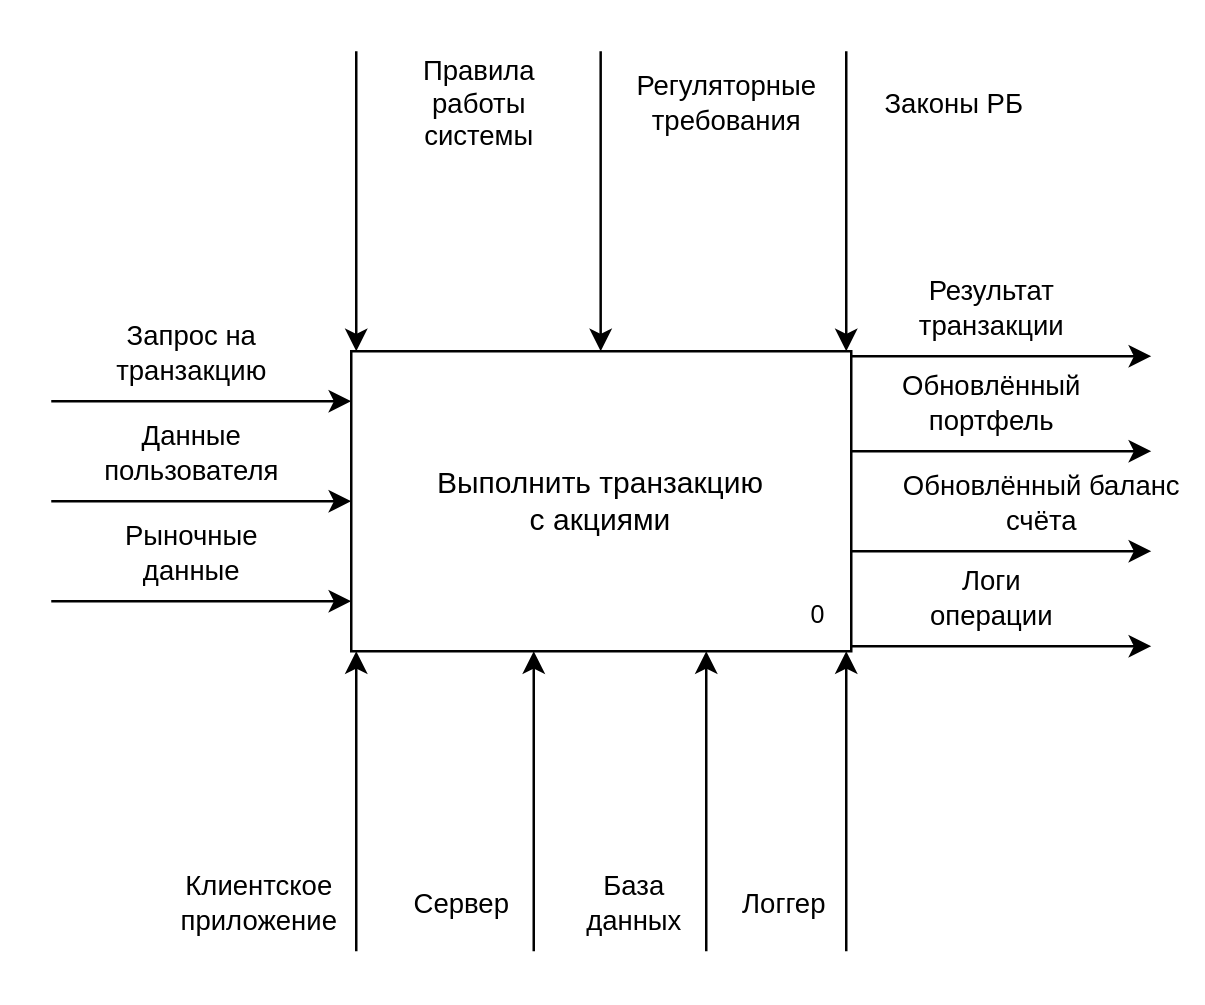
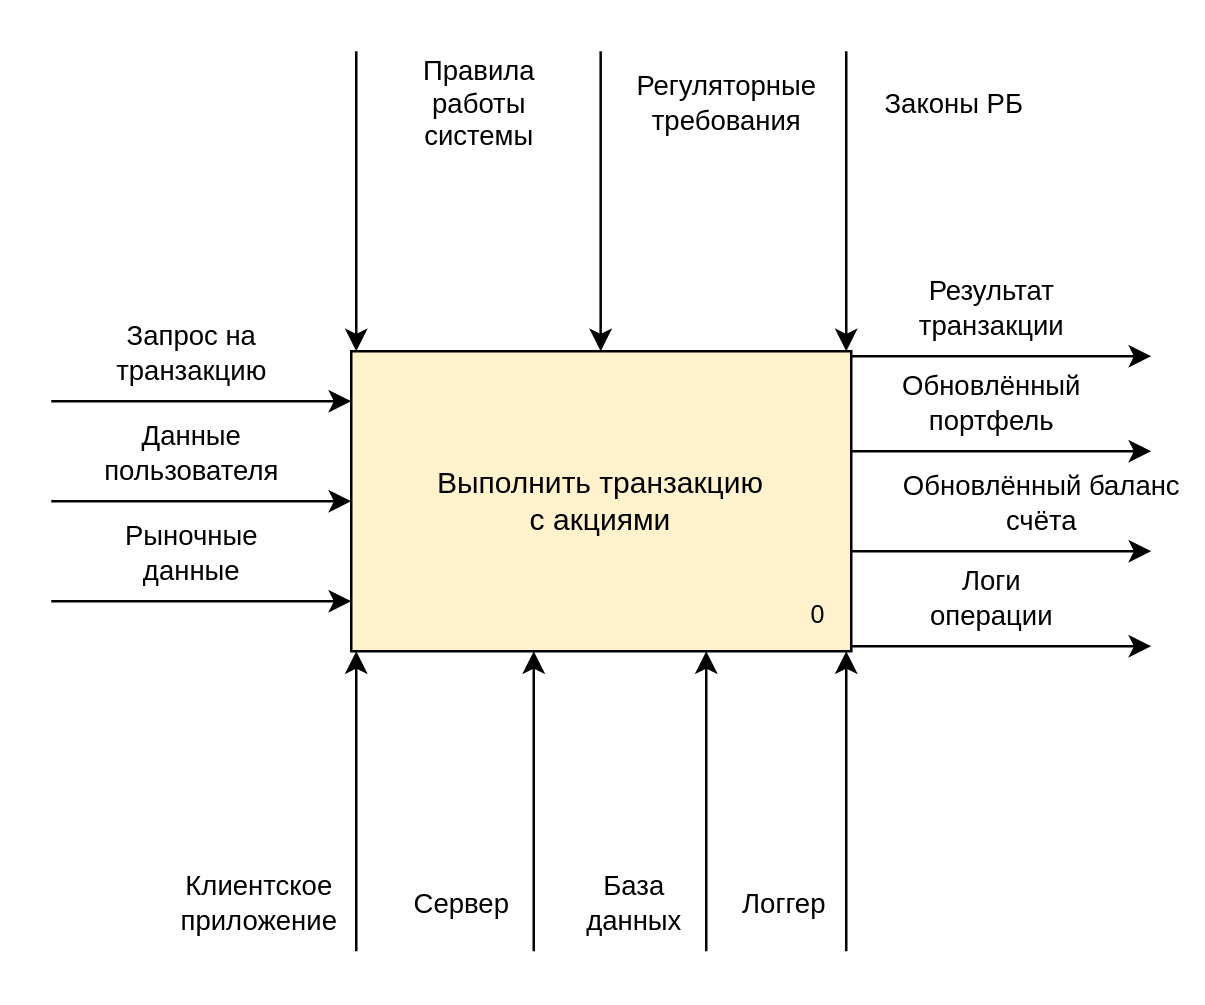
node "Выполнить транзакцию с акциями": fillcolor #ffffff -> #fff2cc
